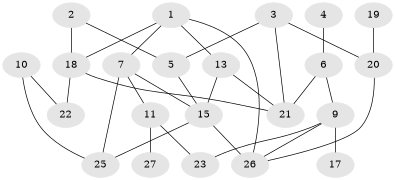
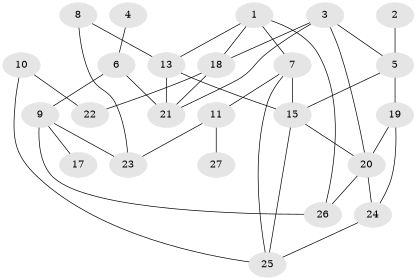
node "8": added
edge "2" -- "18": now "3" -- "18"
edge "5" -- "19": added
edge "15" -- "26": now "15" -- "20"
node "24": added
